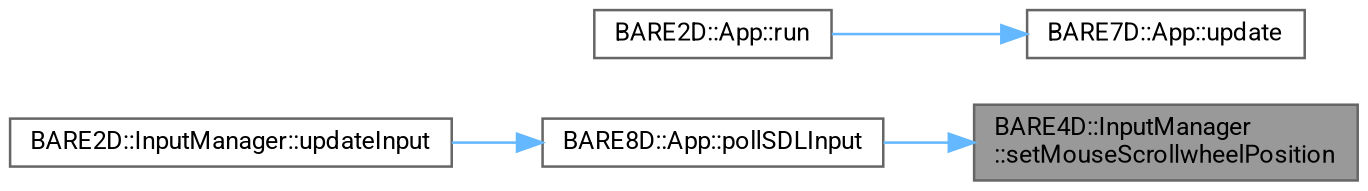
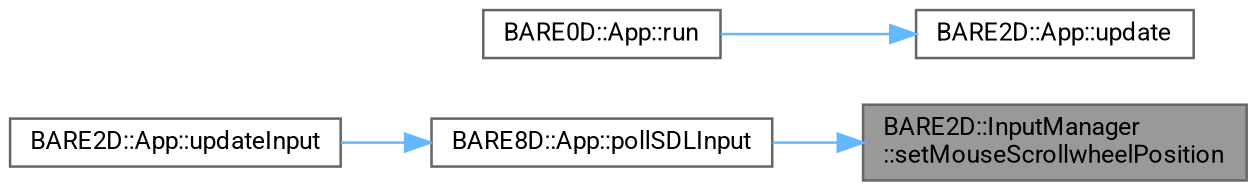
node "BARE2D::App::run": label "BARE2D::App::run" -> "BARE0D::App::run"
node "BARE7D::App::update": label "BARE7D::App::update" -> "BARE2D::App::update"
node "BARE2D::InputManager::updateInput": label "BARE2D::InputManager::updateInput" -> "BARE2D::App::updateInput"
node "BARE4D::InputManager ::setMouseScrollwheelPosition": label "BARE4D::InputManager ::setMouseScrollwheelPosition" -> "BARE2D::InputManager ::setMouseScrollwheelPosition"
